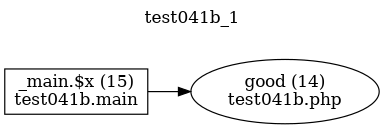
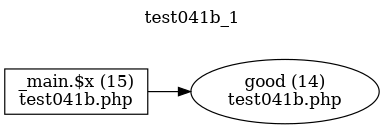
node "_main.$x (15) test041b.main": label "_main.$x (15) test041b.main" -> "_main.$x (15) test041b.php"
